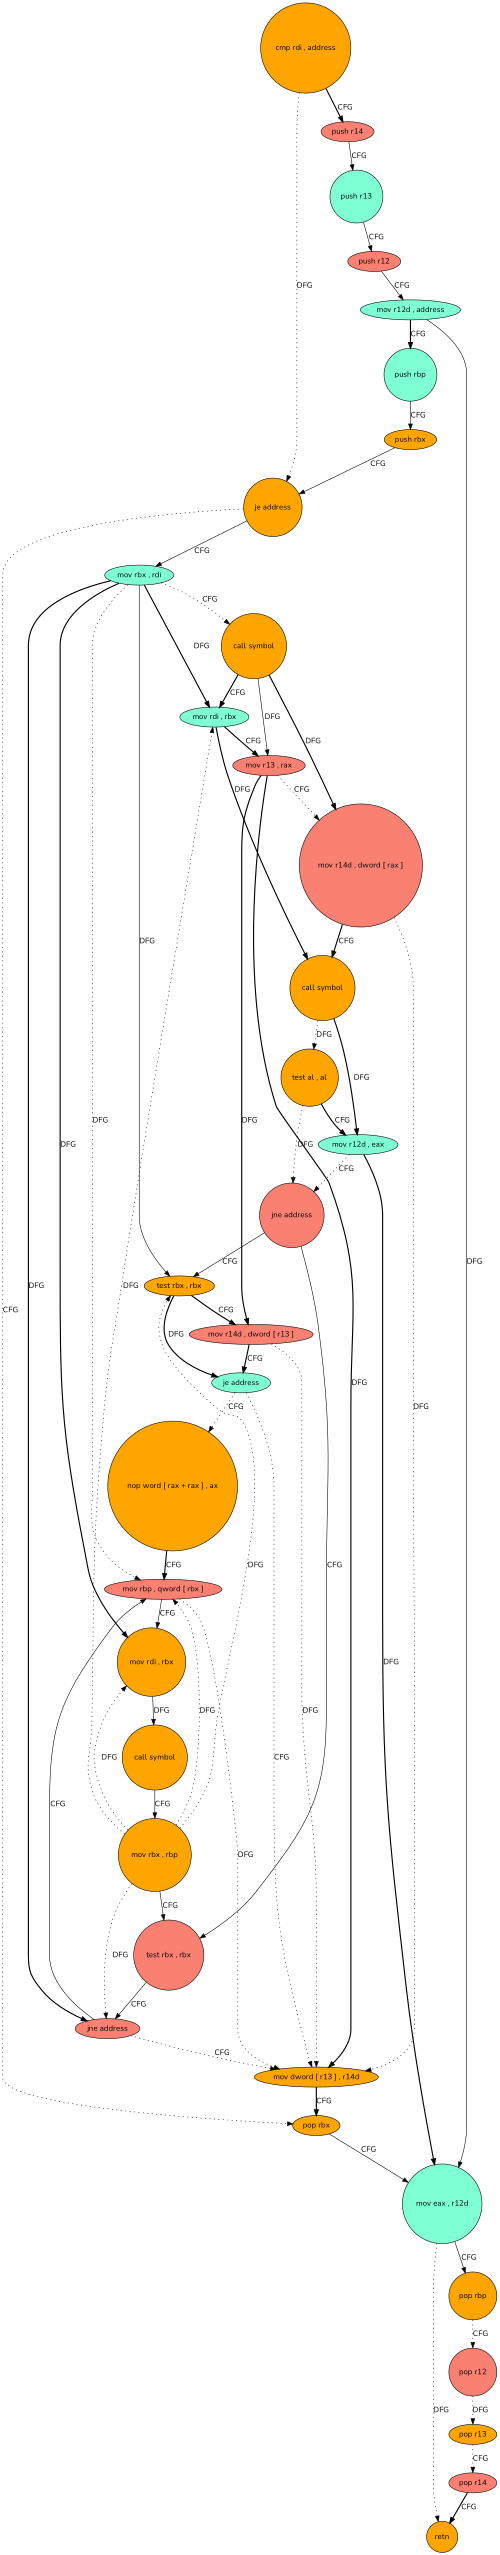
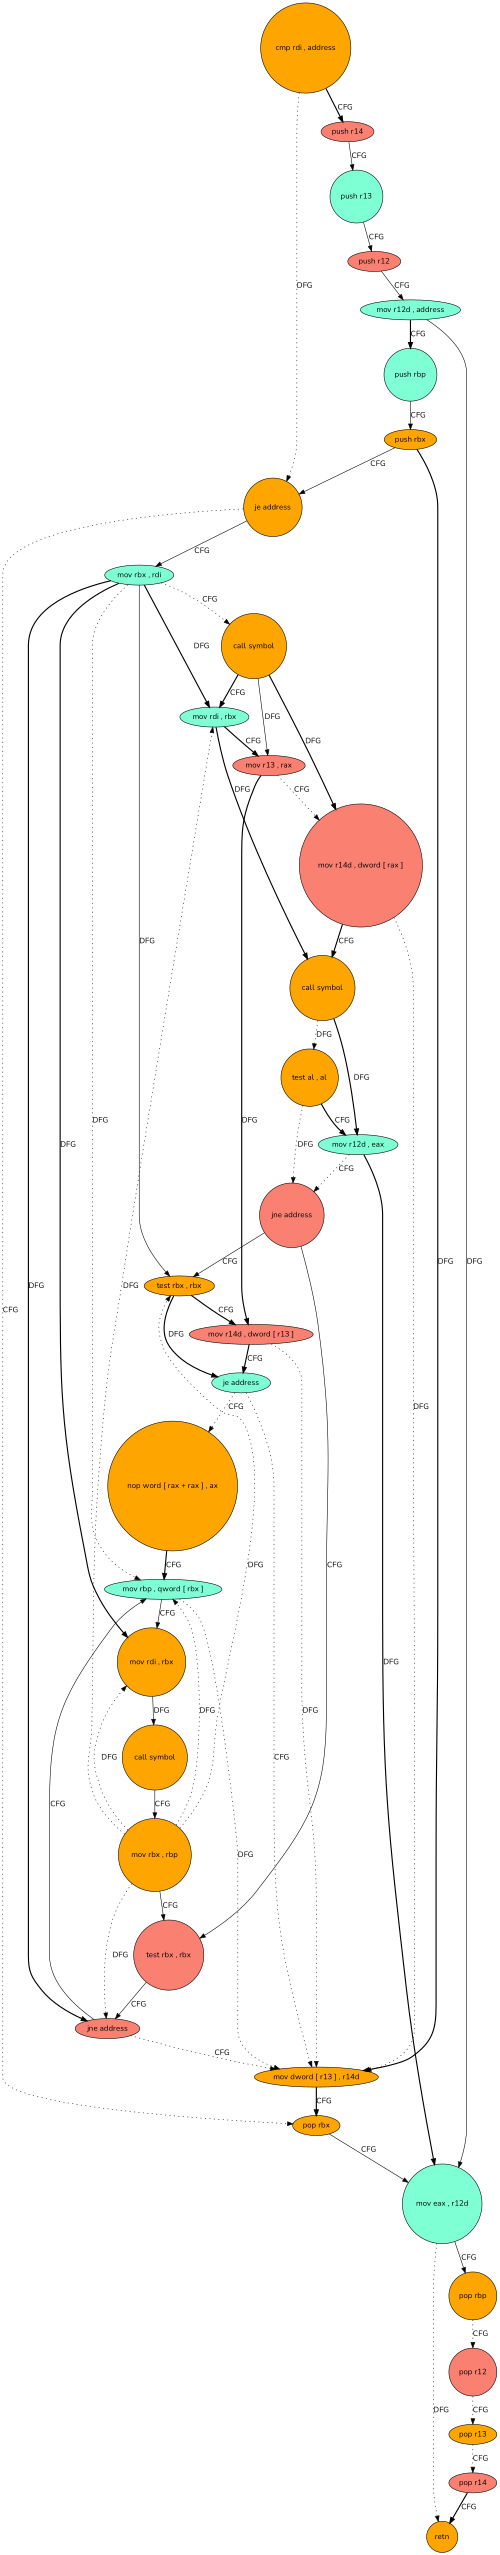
edge "mov r13 , rax" -> "mov dword [ r13 ] , r14d": now "push rbx" -> "mov dword [ r13 ] , r14d"
node "mov rbp , qword [ rbx ]": fillcolor salmon -> aquamarine
edge "pop r12" -> "pop r13": label "DFG" -> "CFG"
